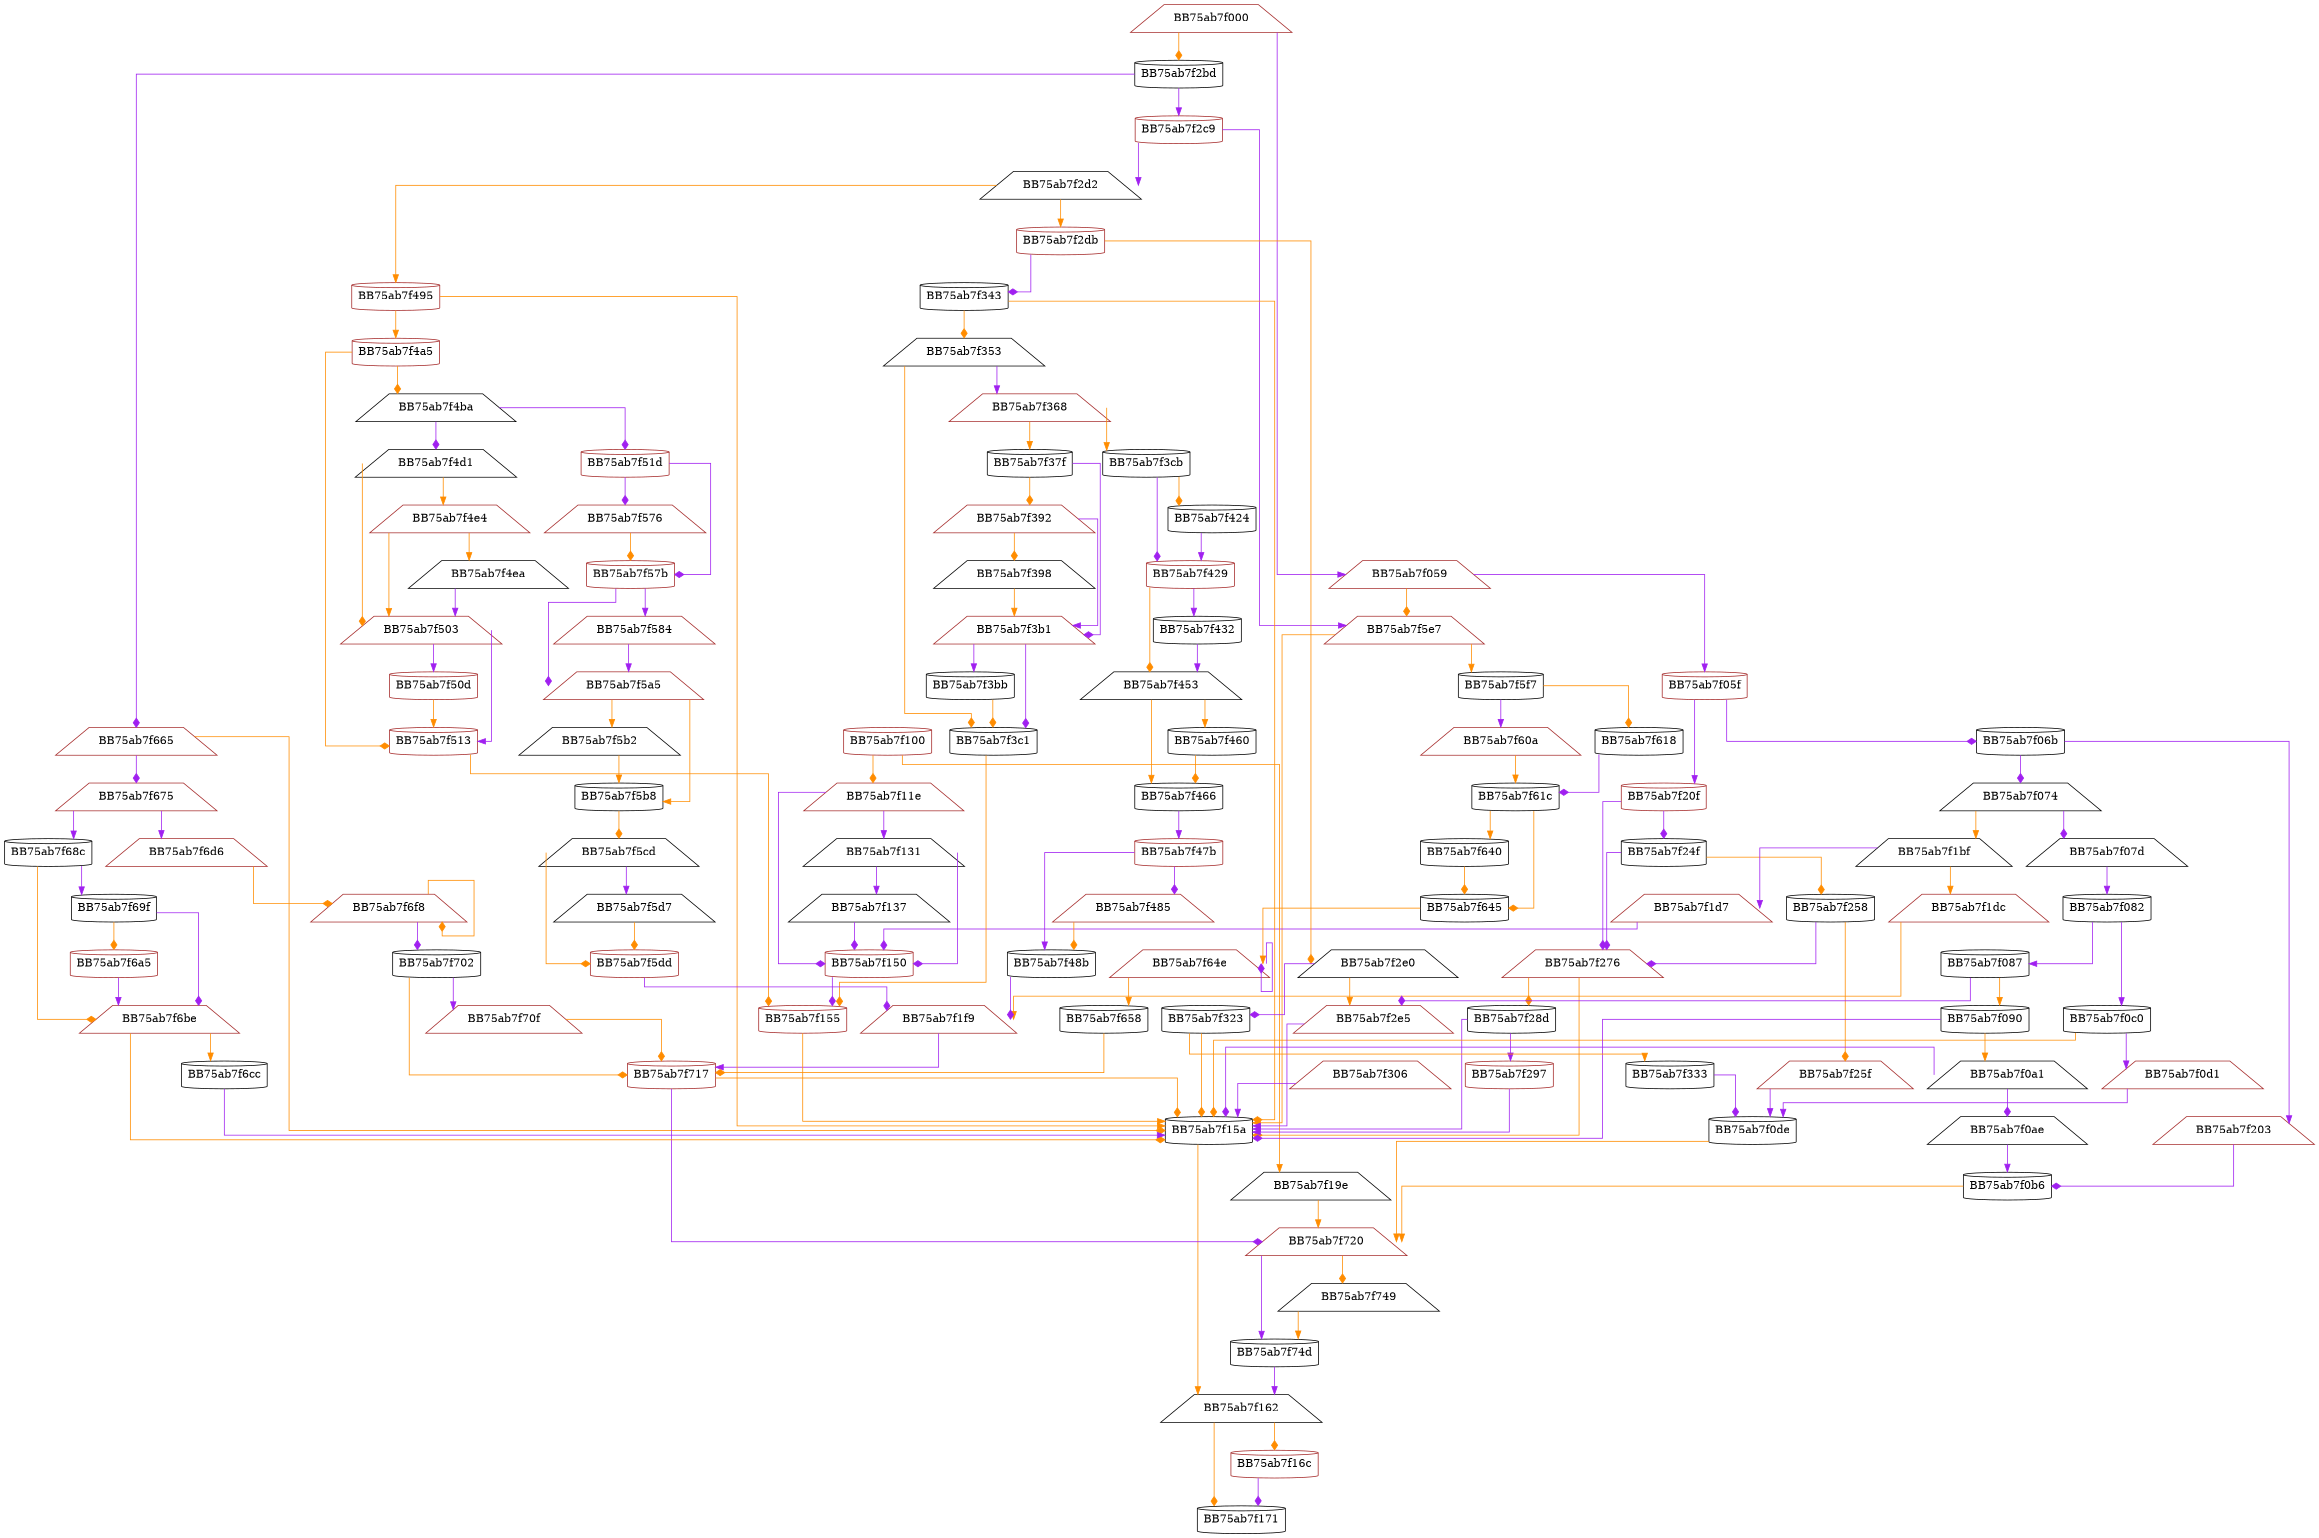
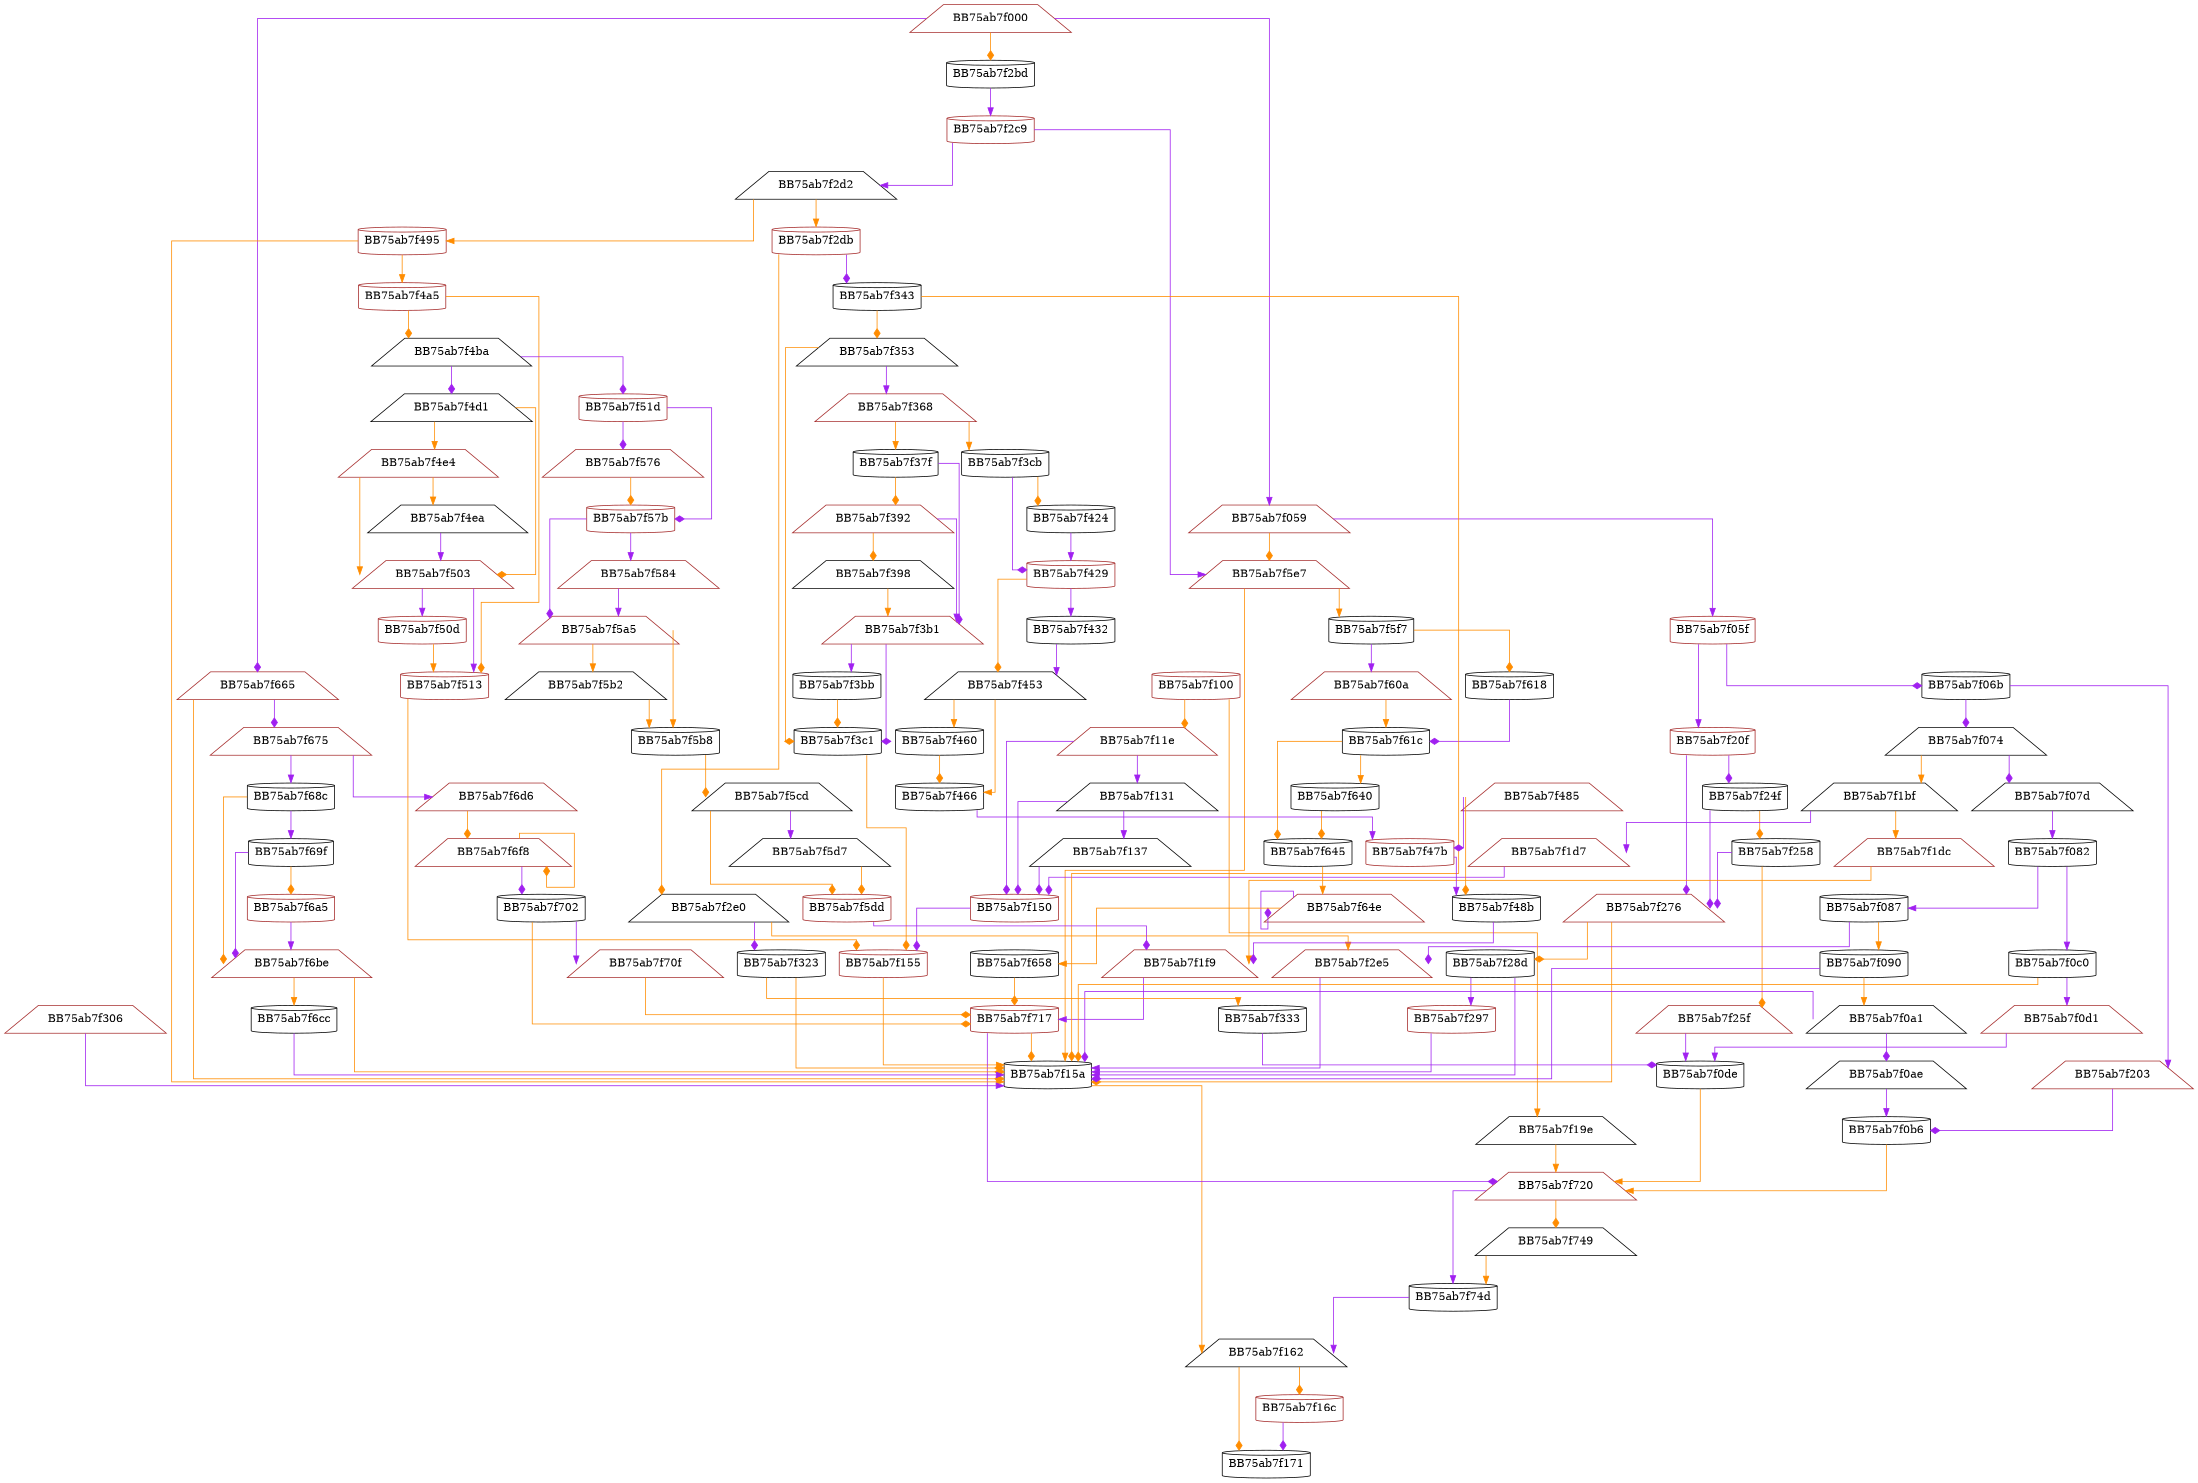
edge "BB75ab7f2bd" -> "BB75ab7f665": now "BB75ab7f000" -> "BB75ab7f665"
edge "BB75ab7f47b" -> "BB75ab7f485": reversed
